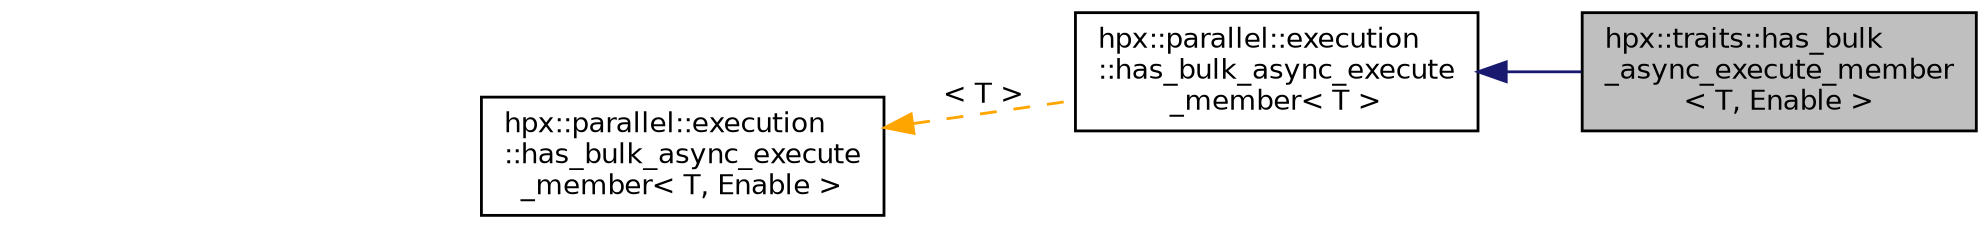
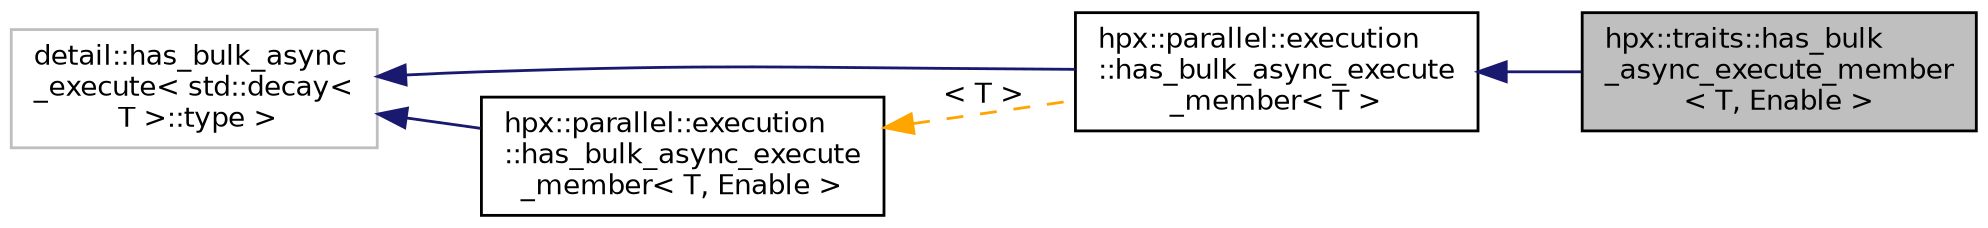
node "detail::has_bulk_async _execute< std::decay< T >::type >": added
